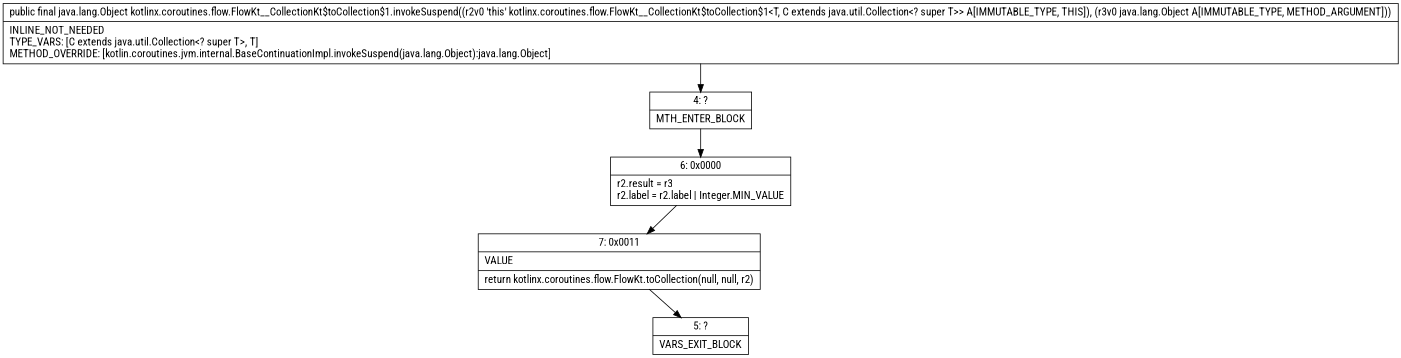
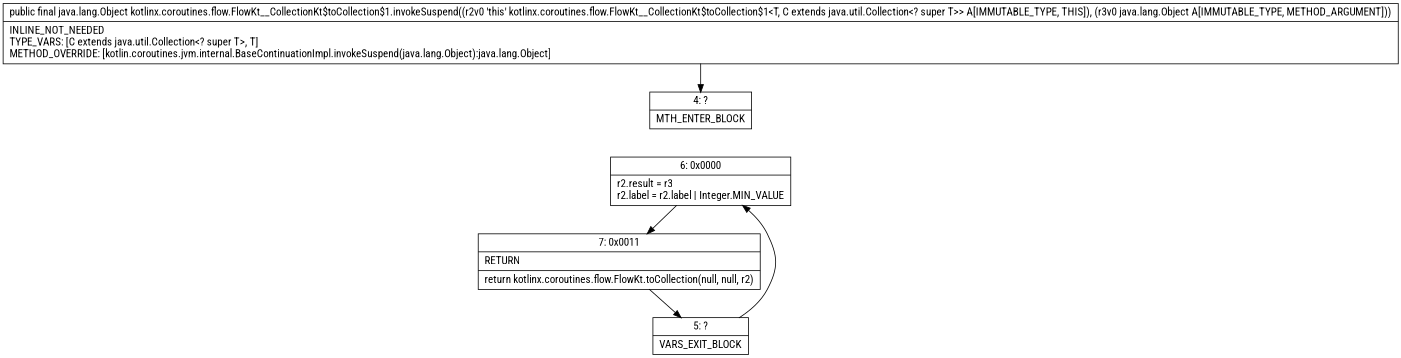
edge "4: ?" -> "6: 0x0000": now "5: ?" -> "6: 0x0000"
node "7: 0x0011": text "VALUE" -> "RETURN"
